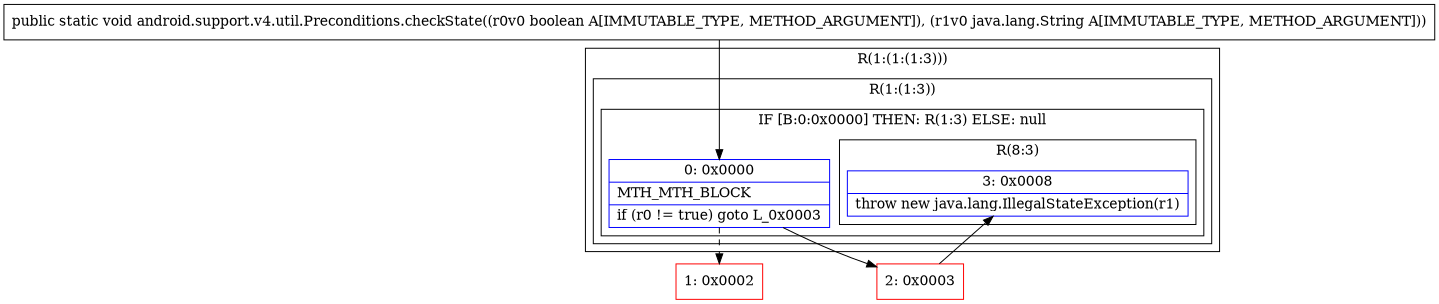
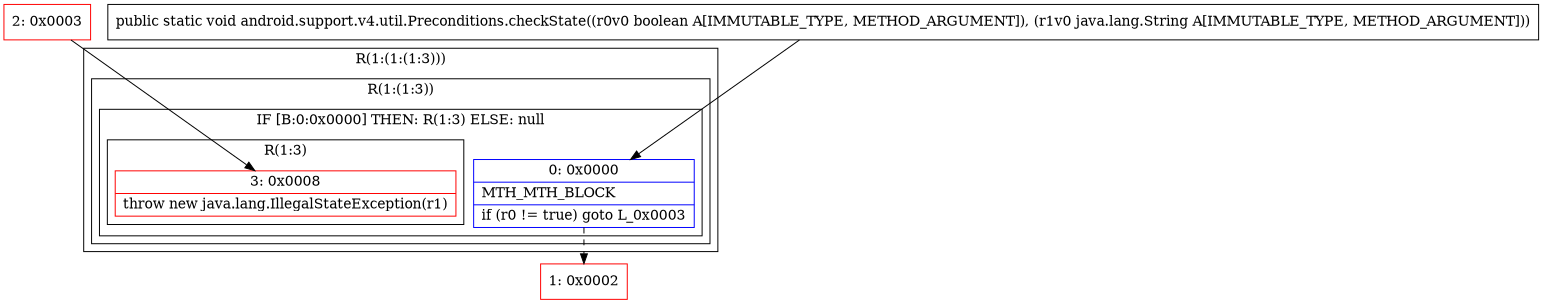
cluster "R(8:3)": label "R(8:3)" -> "R(1:3)"
node "3: 0x0008": color blue -> red
edge "0: 0x0000" -> "2: 0x0003": removed
